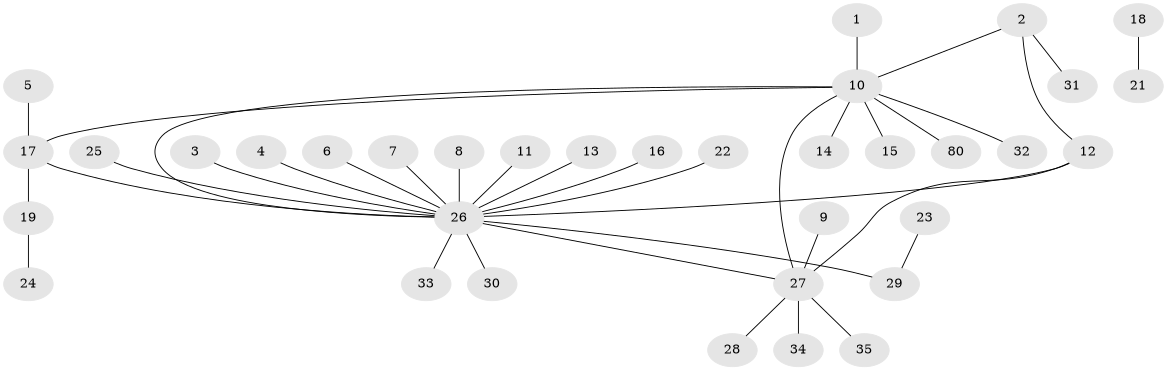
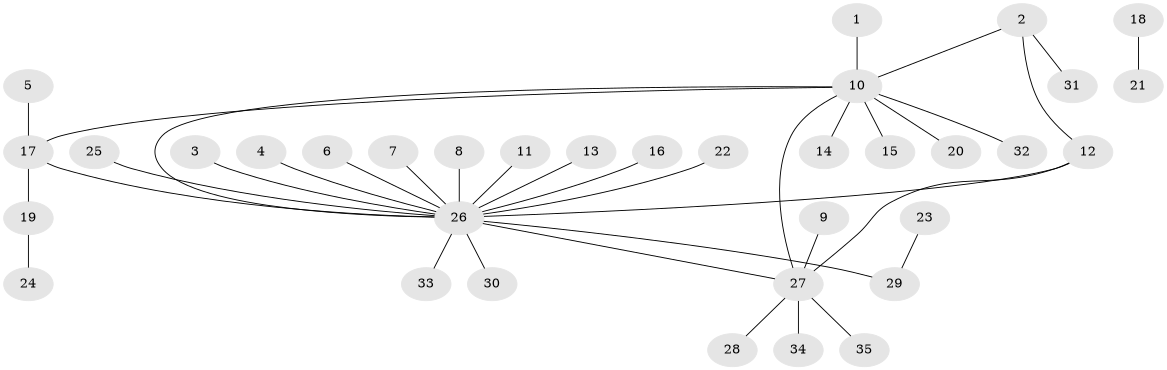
node "80": label "80" -> "20"
